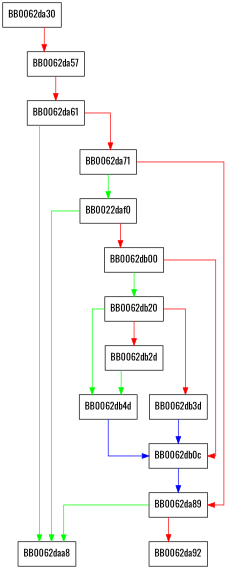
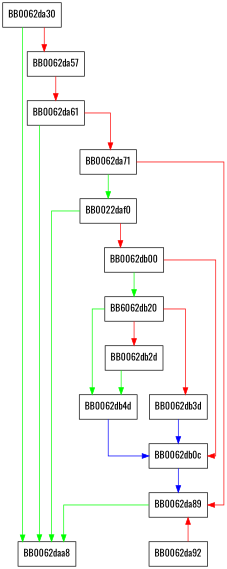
edge "BB0062da30" -> "BB0062daa8": added
node "BB0062db20": label "BB0062db20" -> "BB6062db20"
edge "BB0062da89" -> "BB0062da92": reversed
